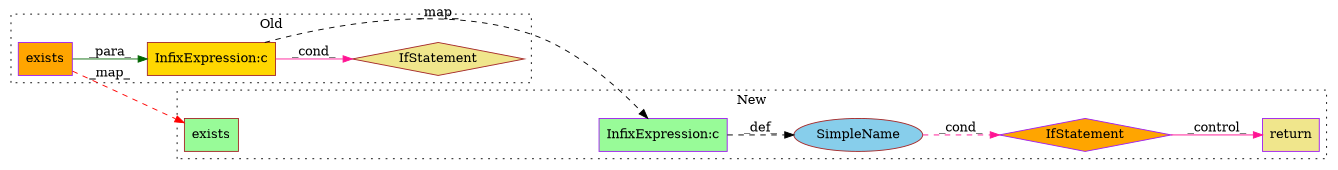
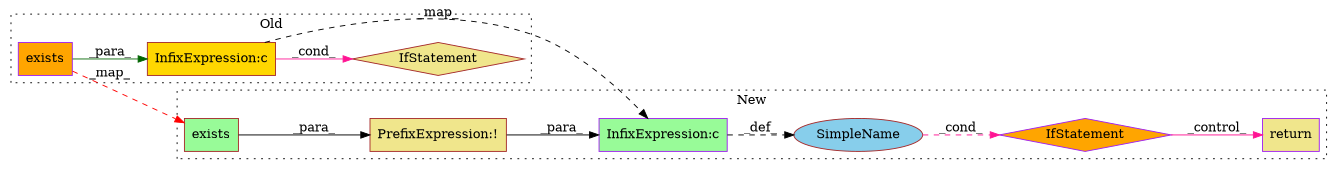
node "PrefixExpression:!": added
